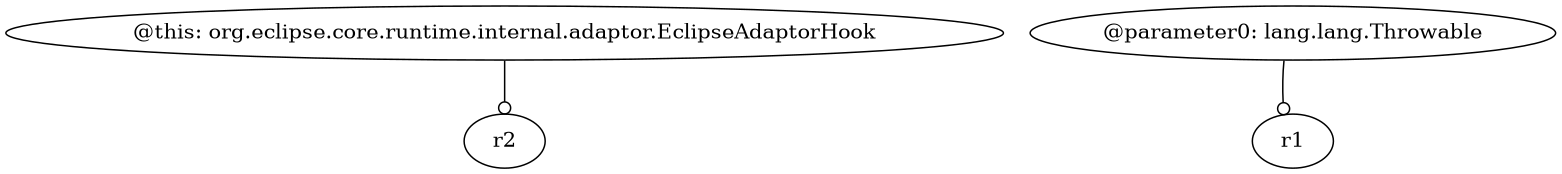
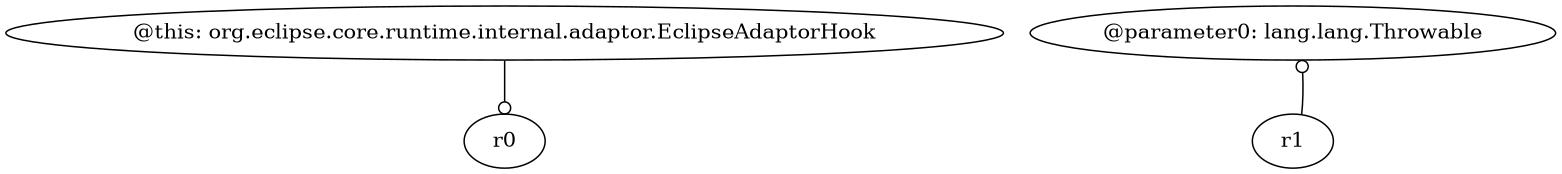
edge "@parameter0: lang.lang.Throwable" -> "r1": reversed
node "r2": label "r2" -> "r0"
